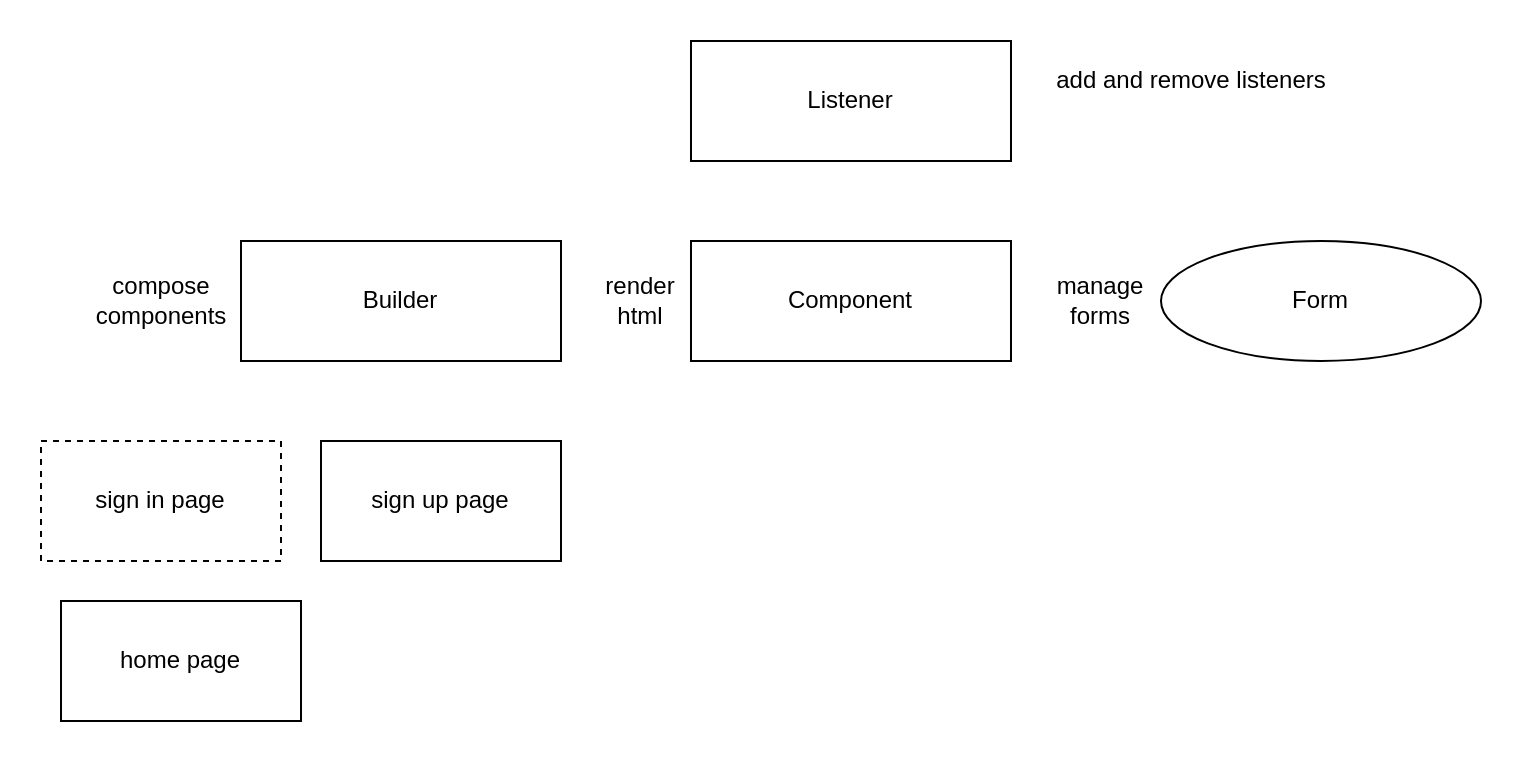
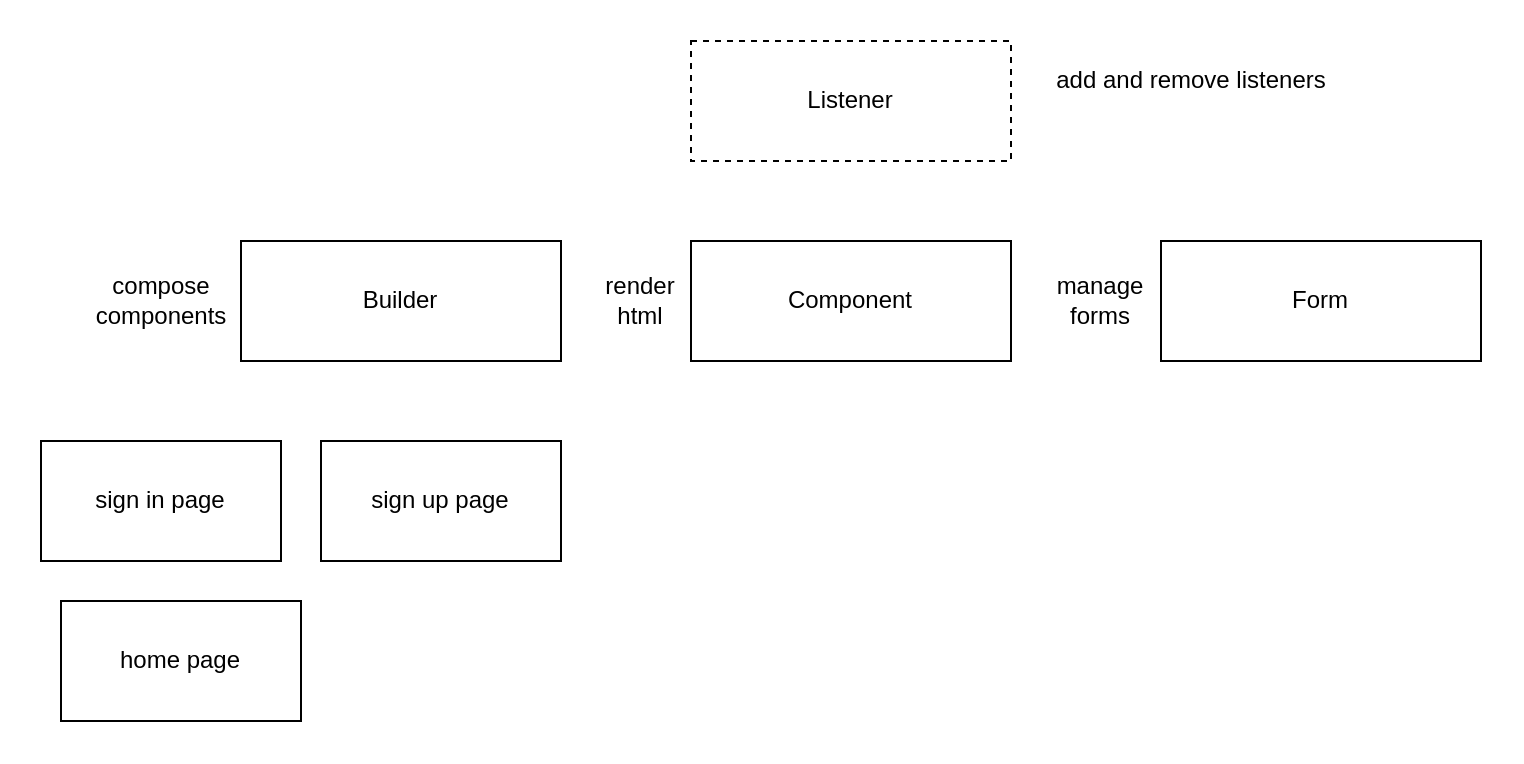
node "Listener": style solid -> dashed
node "Form": shape ellipse -> rectangle
node "sign in page": style dashed -> solid
